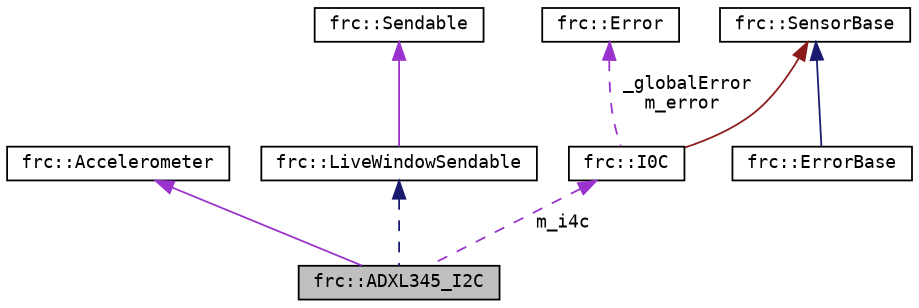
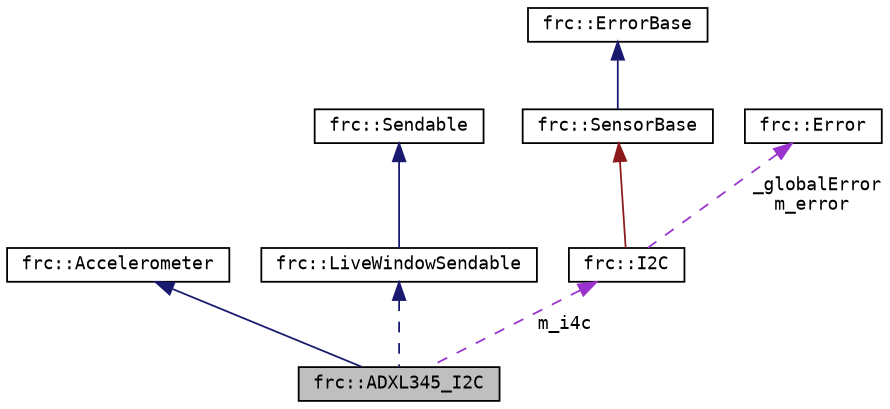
edge "frc::LiveWindowSendable" -> "frc::Sendable": color darkorchid3 -> midnightblue
edge "frc::ErrorBase" -> "frc::SensorBase": reversed
node "frc::I0C": label "frc::I0C" -> "frc::I2C"
edge "frc::ADXL345_I2C" -> "frc::Accelerometer": color darkorchid3 -> midnightblue
